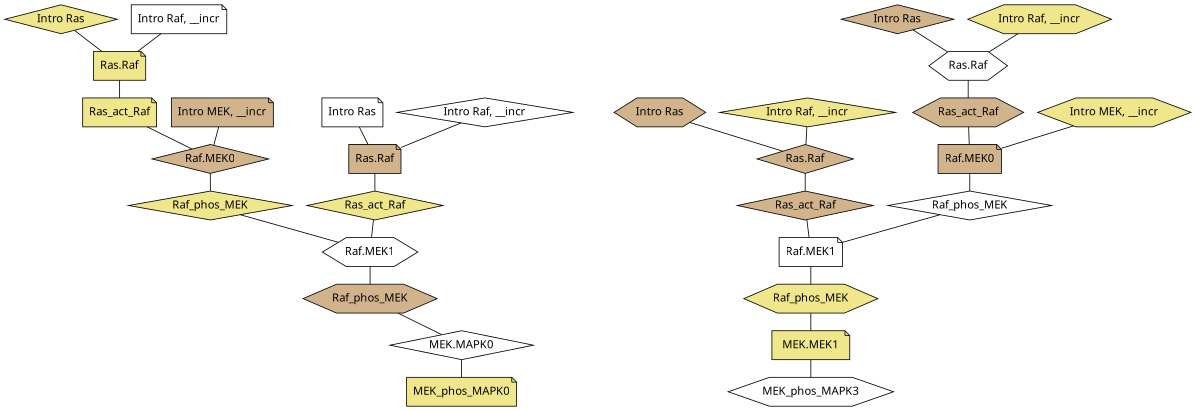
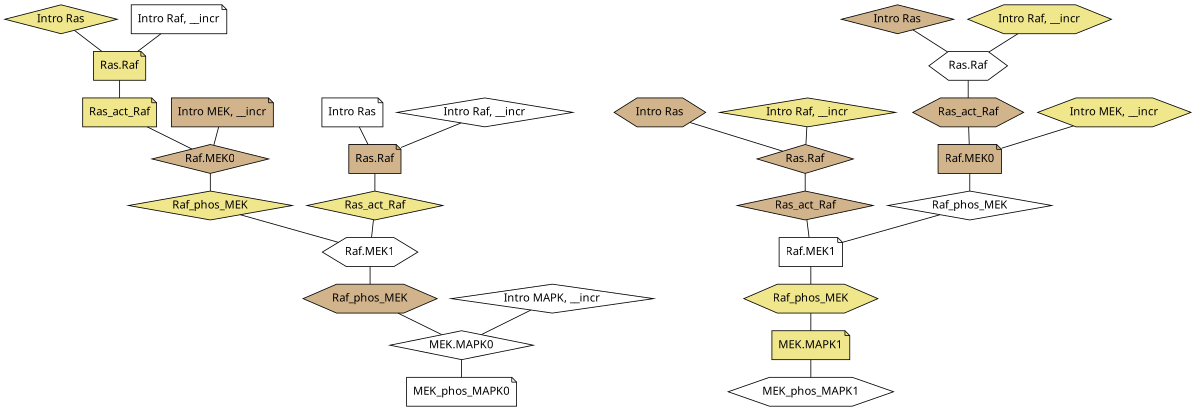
node "Intro MAPK, __incr": added
node "MEK.MEK1": label "MEK.MEK1" -> "MEK.MAPK1"
node "MEK_phos_MAPK0": fillcolor khaki -> white
node "MEK_phos_MAPK3": label "MEK_phos_MAPK3" -> "MEK_phos_MAPK1"
